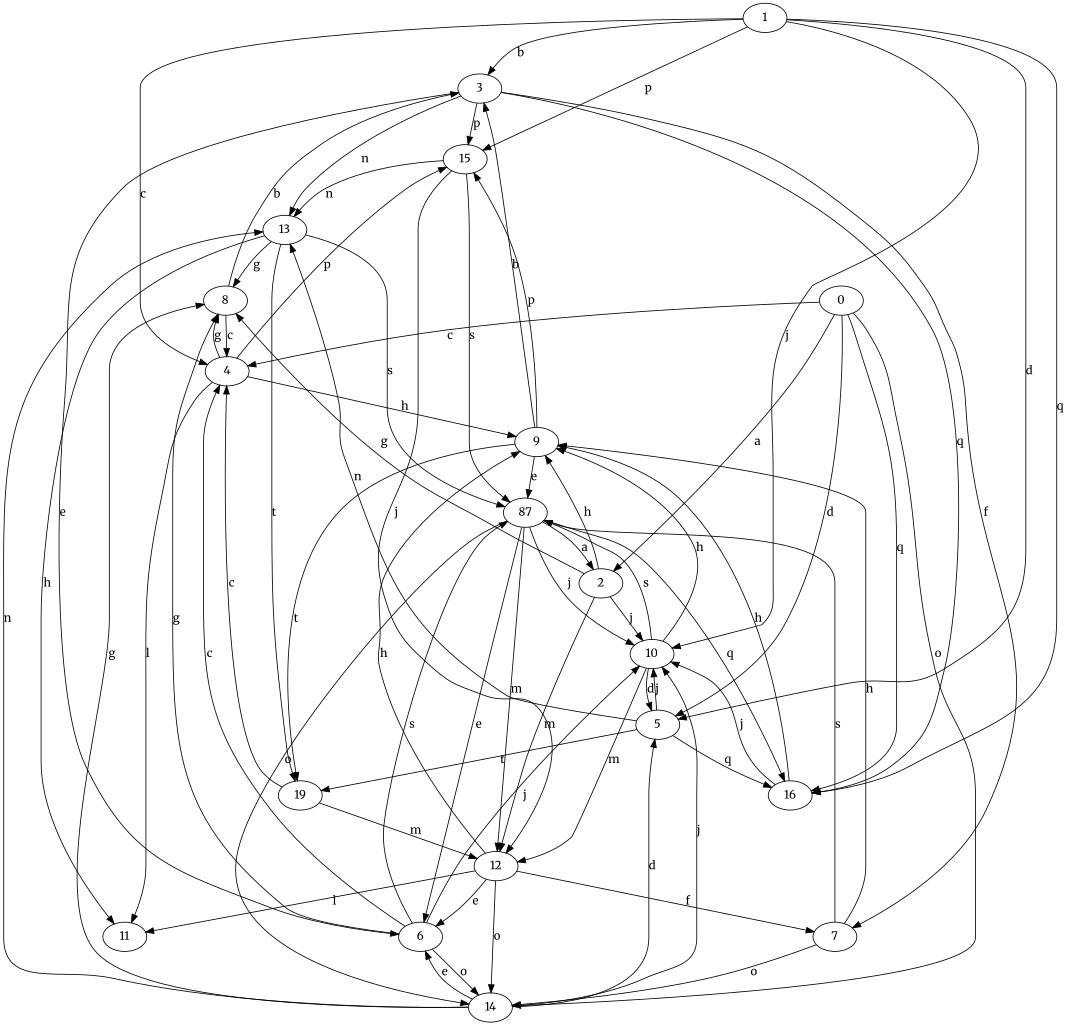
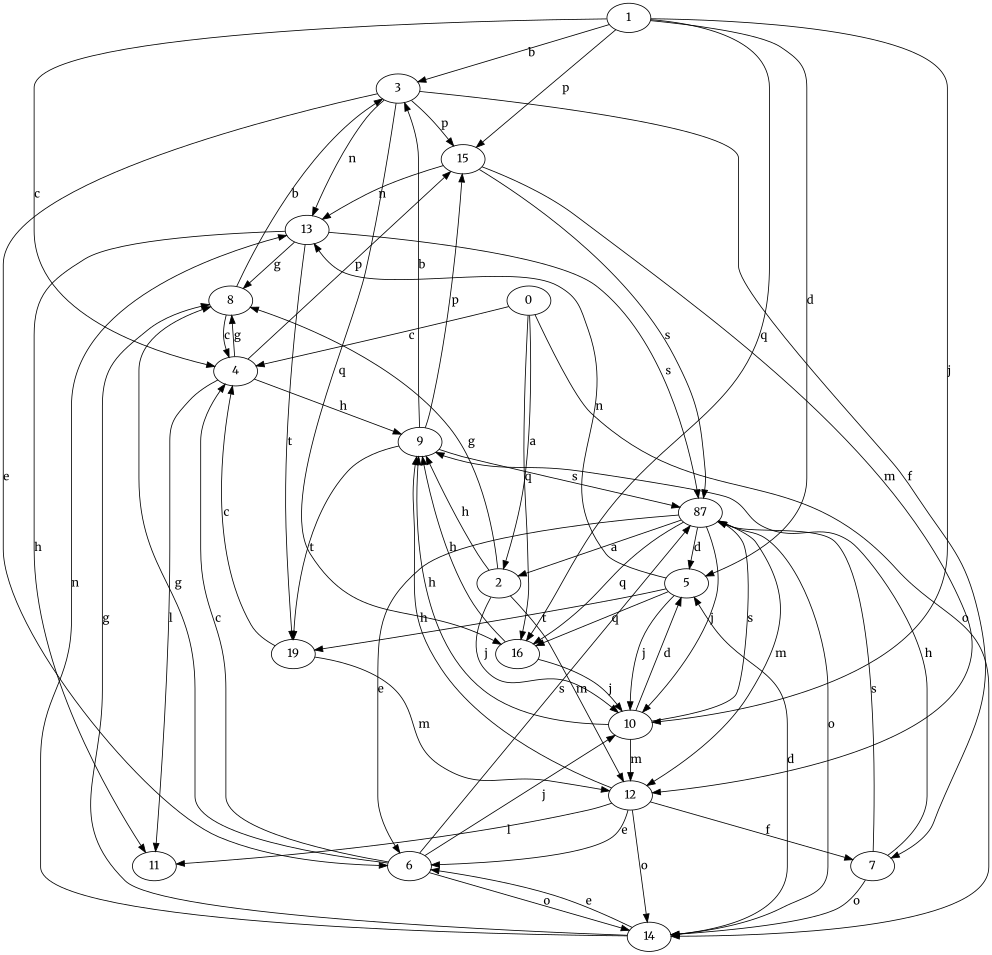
edge "9" -> "87": label "e" -> "s"
edge "15" -> "12": label "j" -> "m"
edge "0" -> "5": now "87" -> "5"
edge "14" -> "10": removed, label "j"
